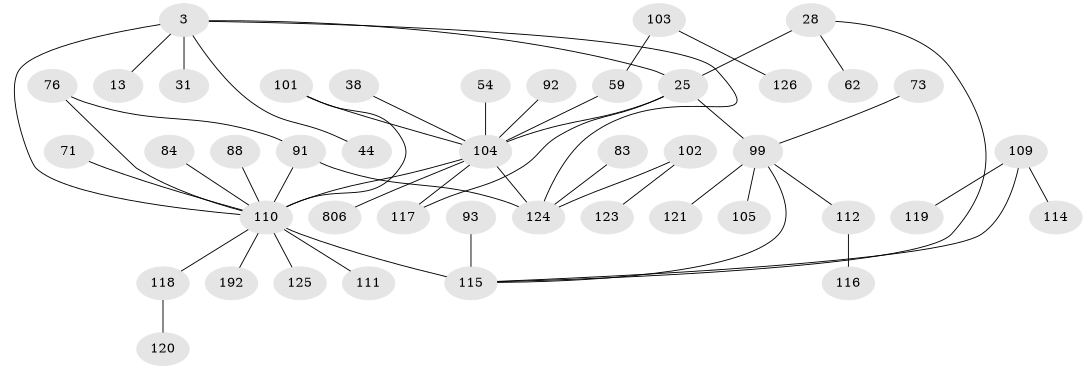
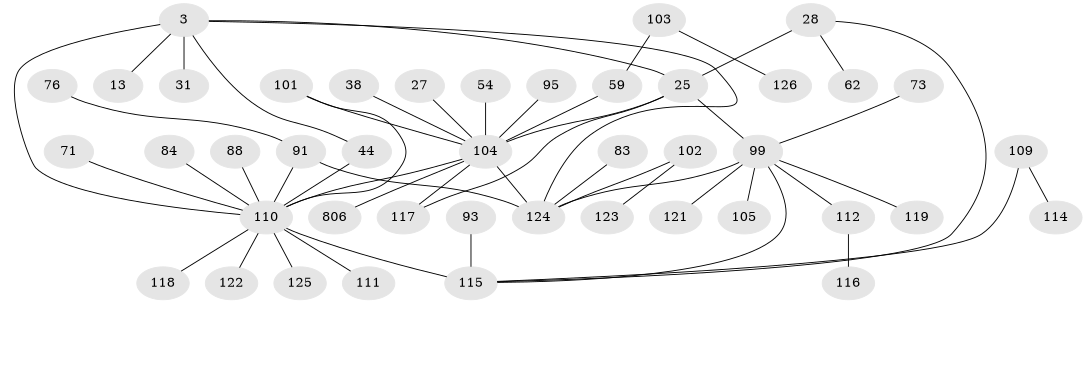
node "27": added
node "92": label "92" -> "95"
edge "76" -- "110": now "44" -- "110"
edge "99" -- "124": added
edge "109" -- "119": now "99" -- "119"
node "192": label "192" -> "122"
node "120": removed
